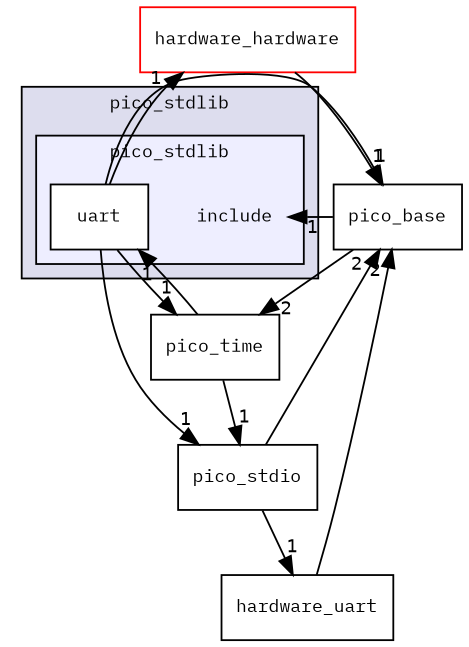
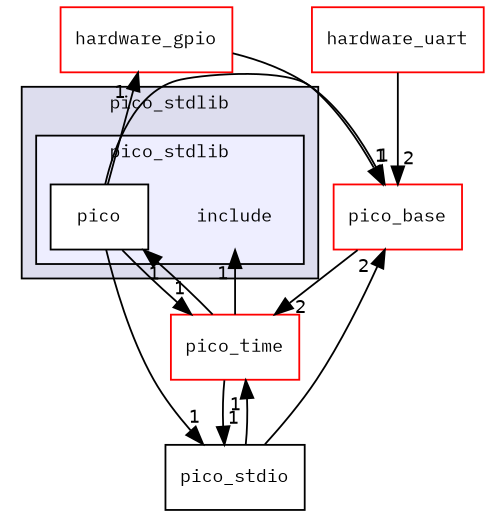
node "hardware_hardware": label "hardware_hardware" -> "hardware_gpio"
node "uart": label "uart" -> "pico"
edge "pico_base" -> "include": now "pico_time" -> "include"
node "pico_base": color black -> red
node "pico_time": color black -> red
edge "pico_stdio" -> "hardware_uart": now "pico_stdio" -> "pico_time"
node "hardware_uart": color black -> red
